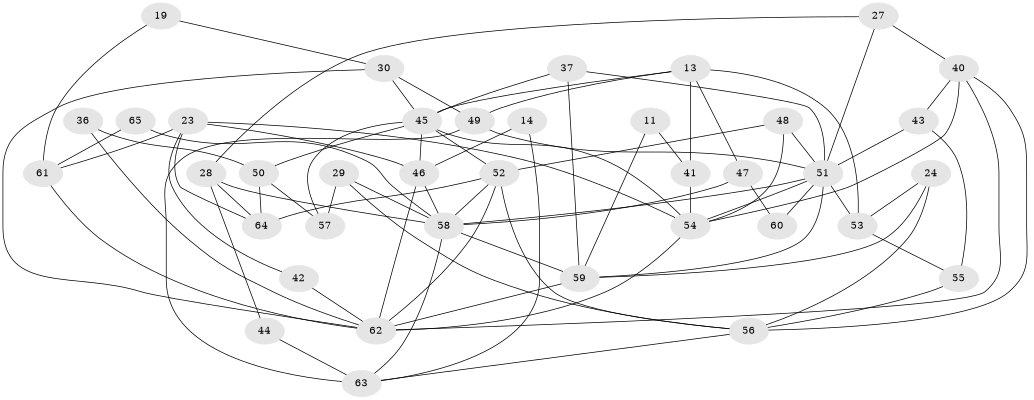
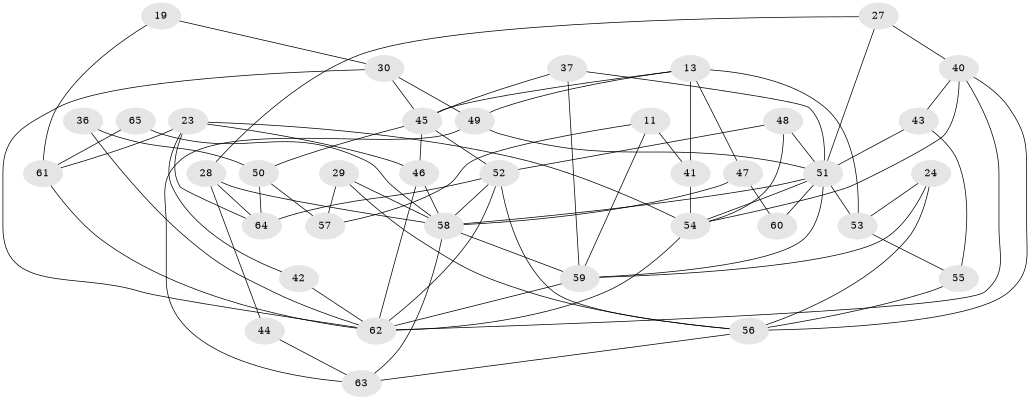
node "14": removed
edge "45" -- "57": now "11" -- "57"
edge "45" -- "54": removed
